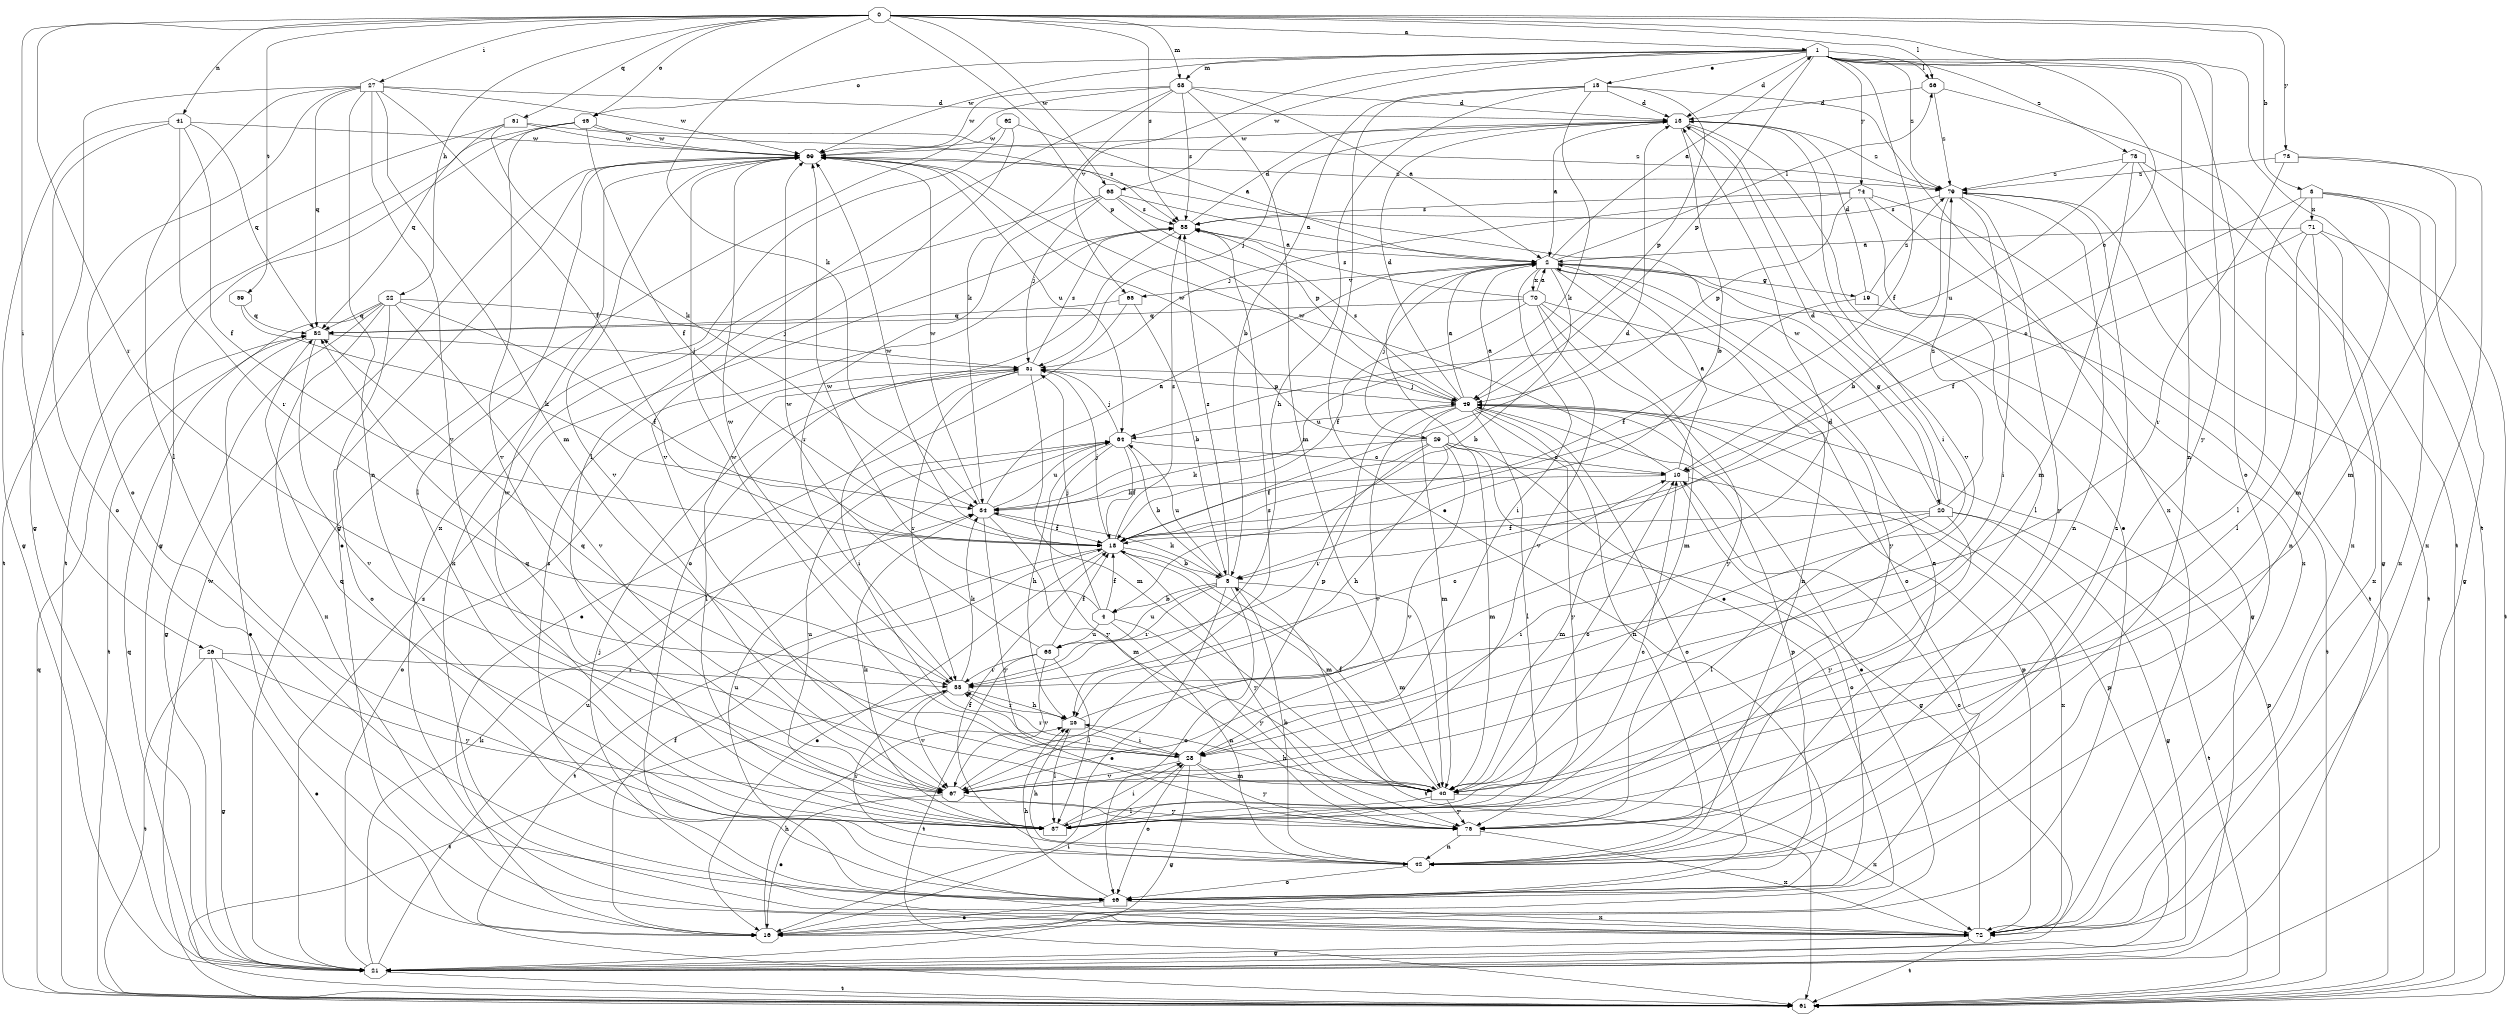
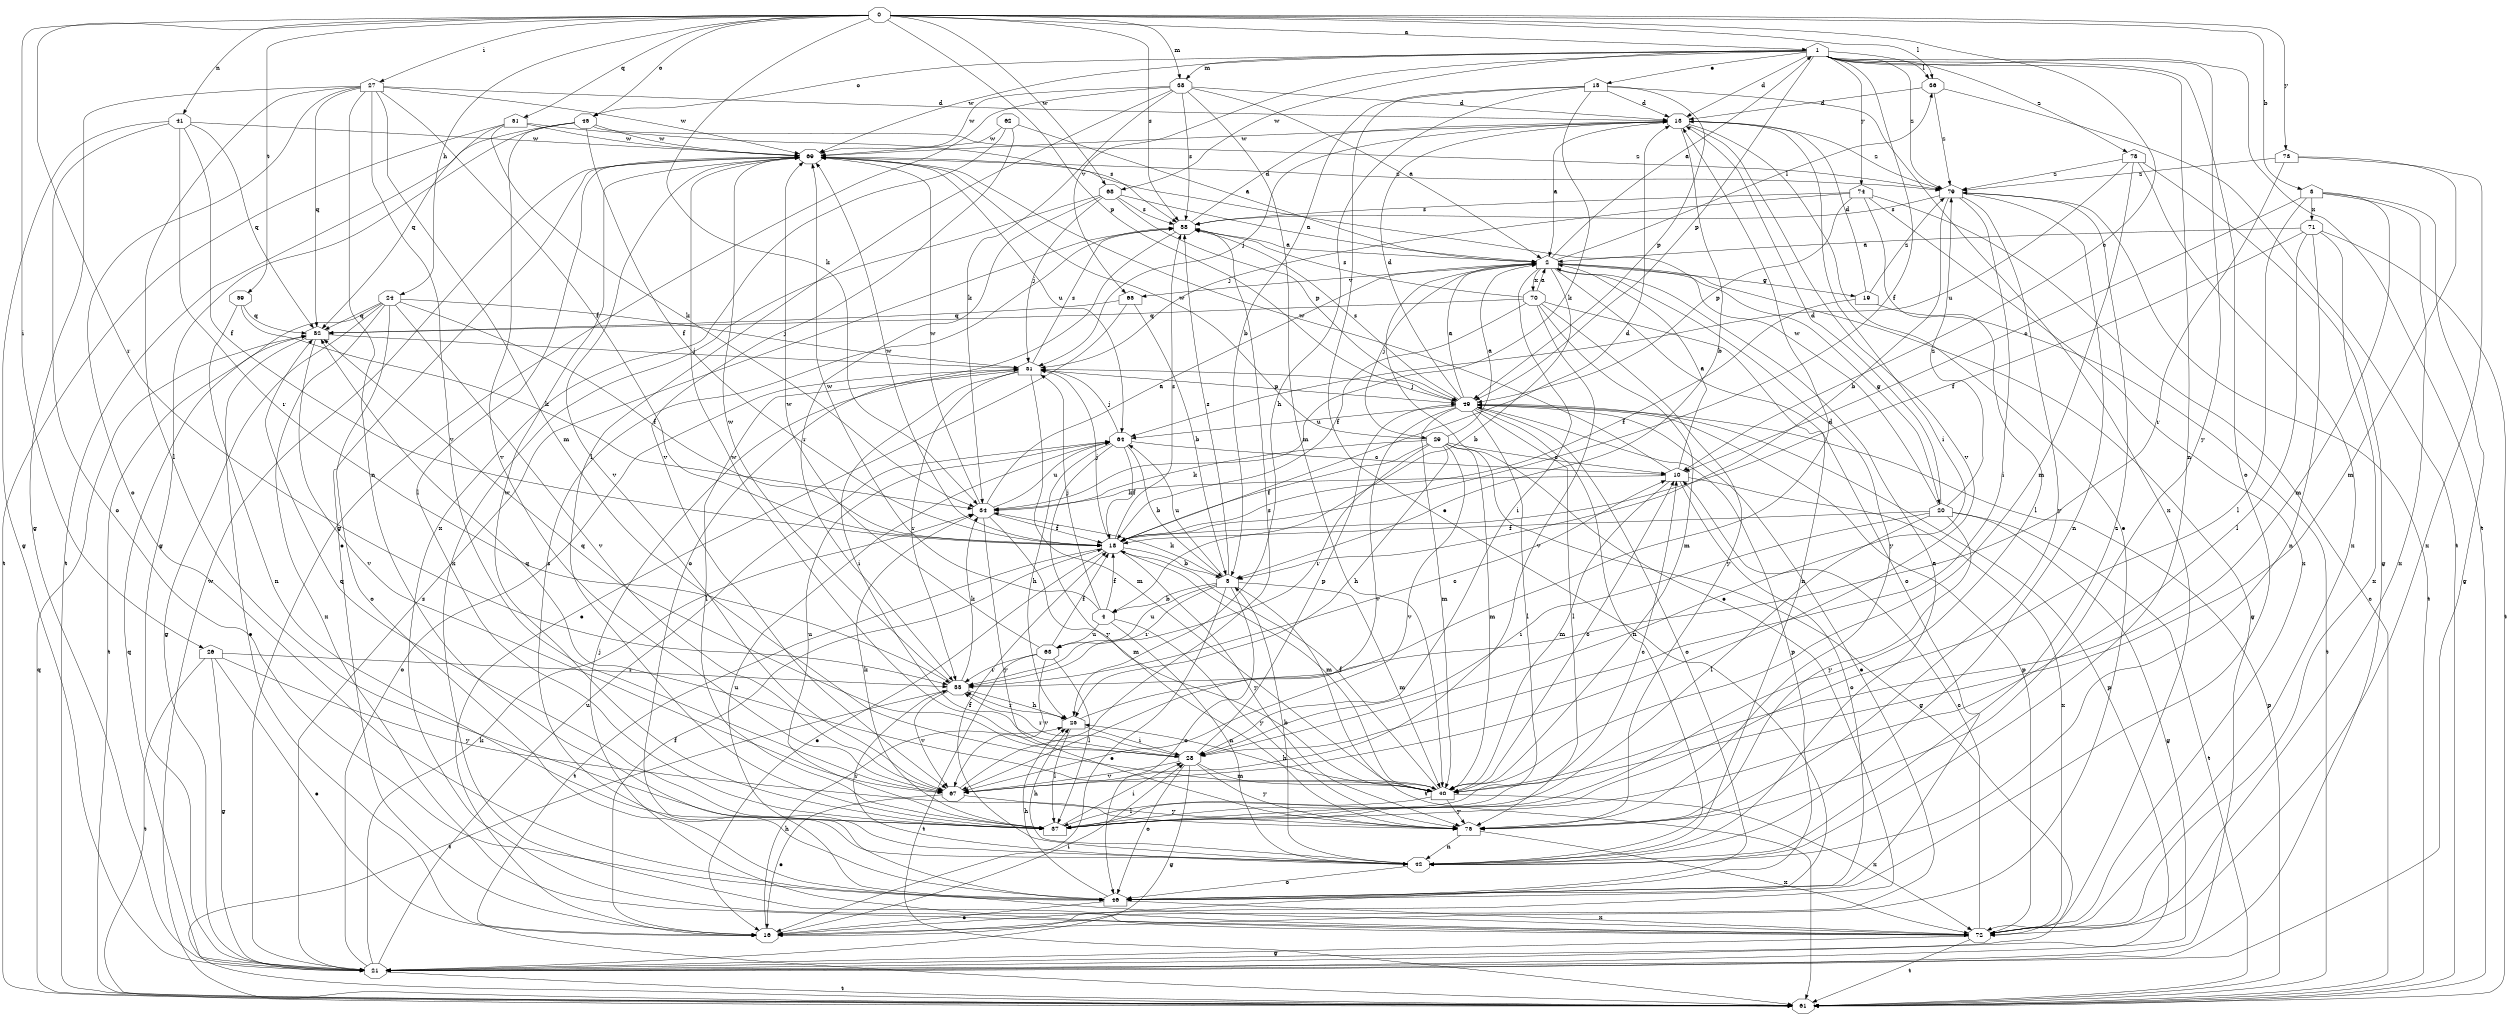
node "22": label "22" -> "24"
edge "74" -> "61": label "t" -> "c"
edge "49" -> "75": label "y" -> "l"
edge "59" -> "42": added, label "n"
